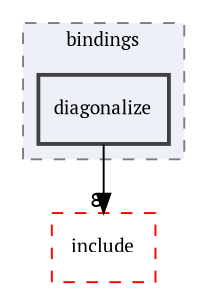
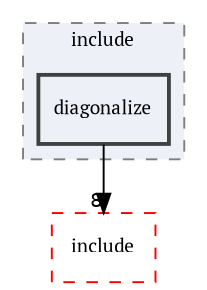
cluster "bindings": label "bindings" -> "include"
